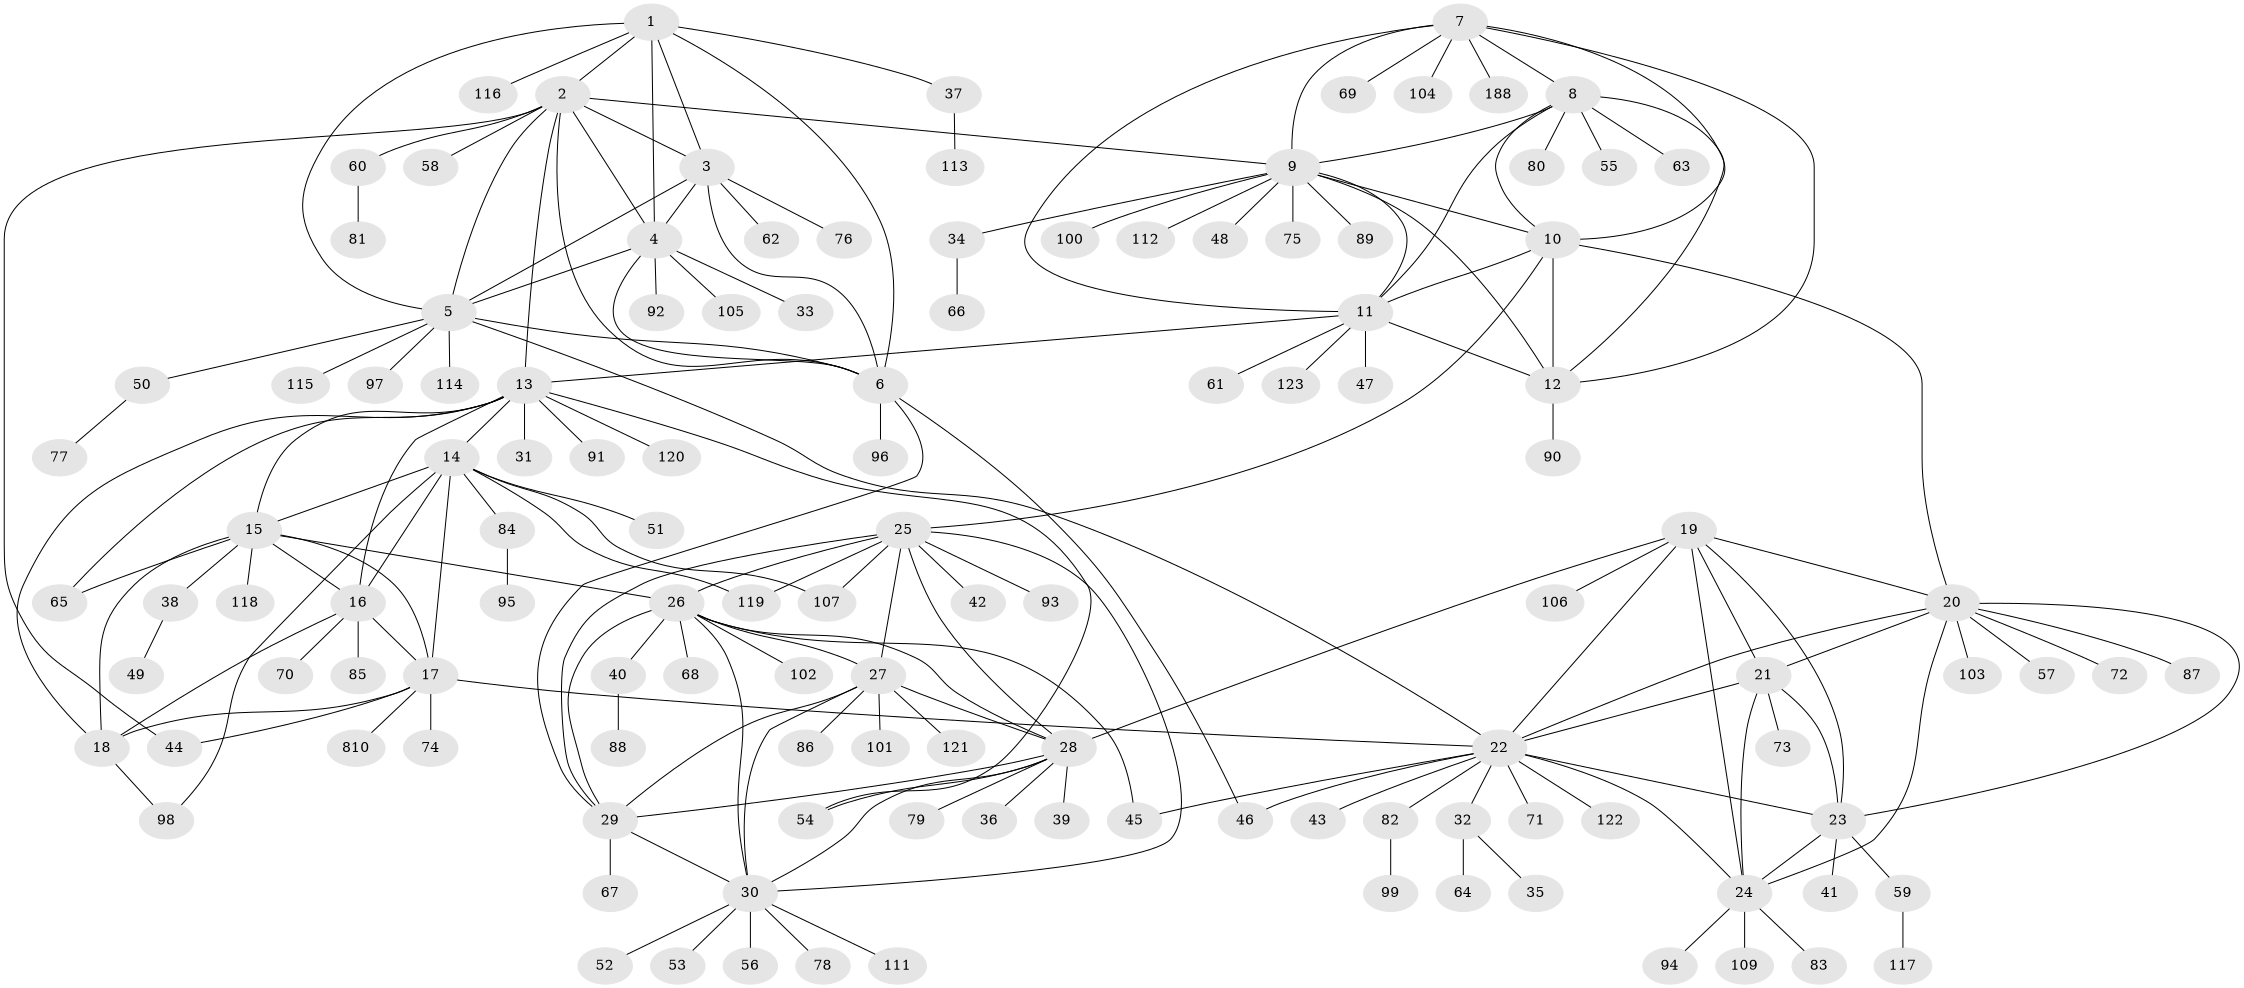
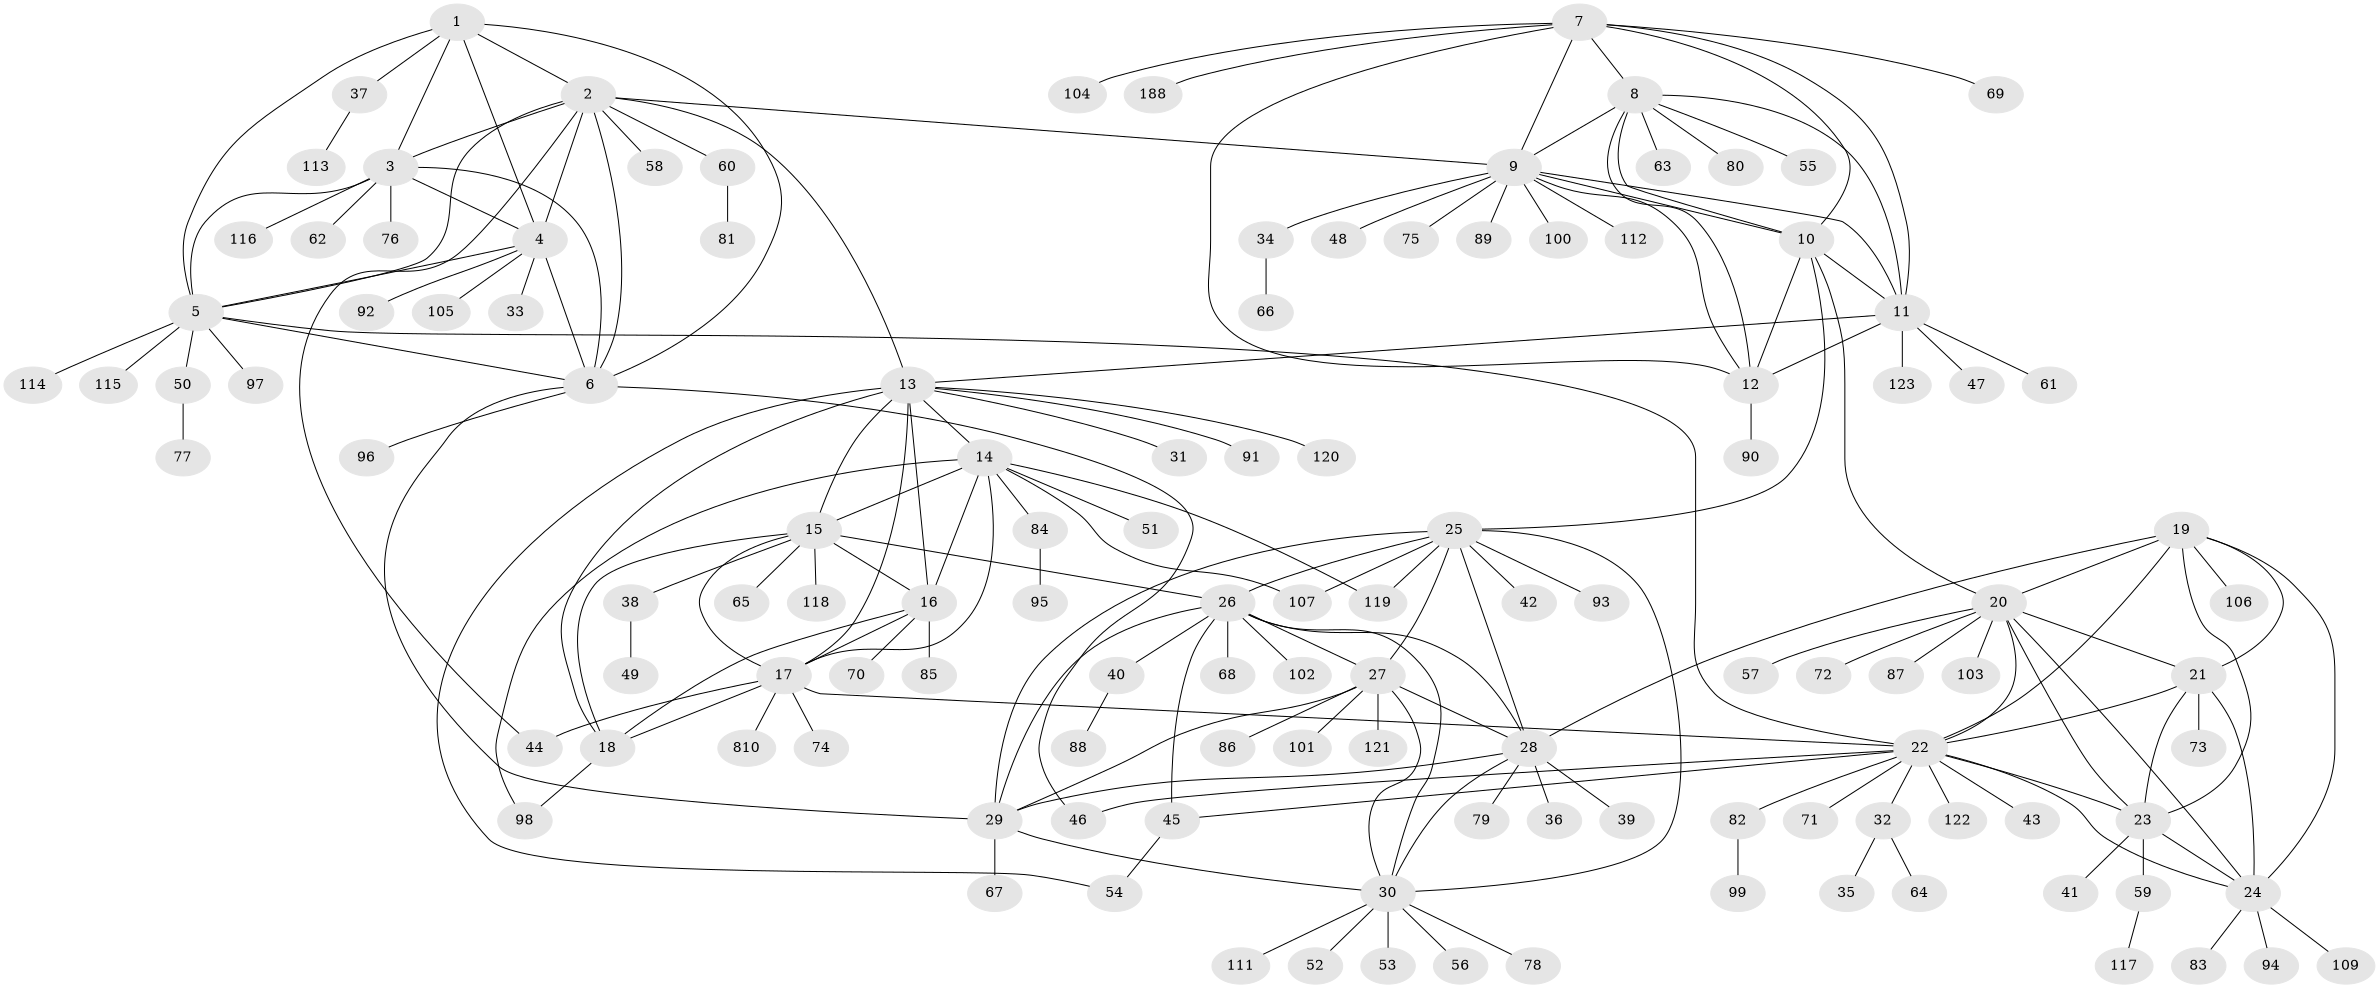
edge "1" -- "116": now "3" -- "116"
edge "13" -- "65": now "13" -- "17"
edge "28" -- "54": now "45" -- "54"
